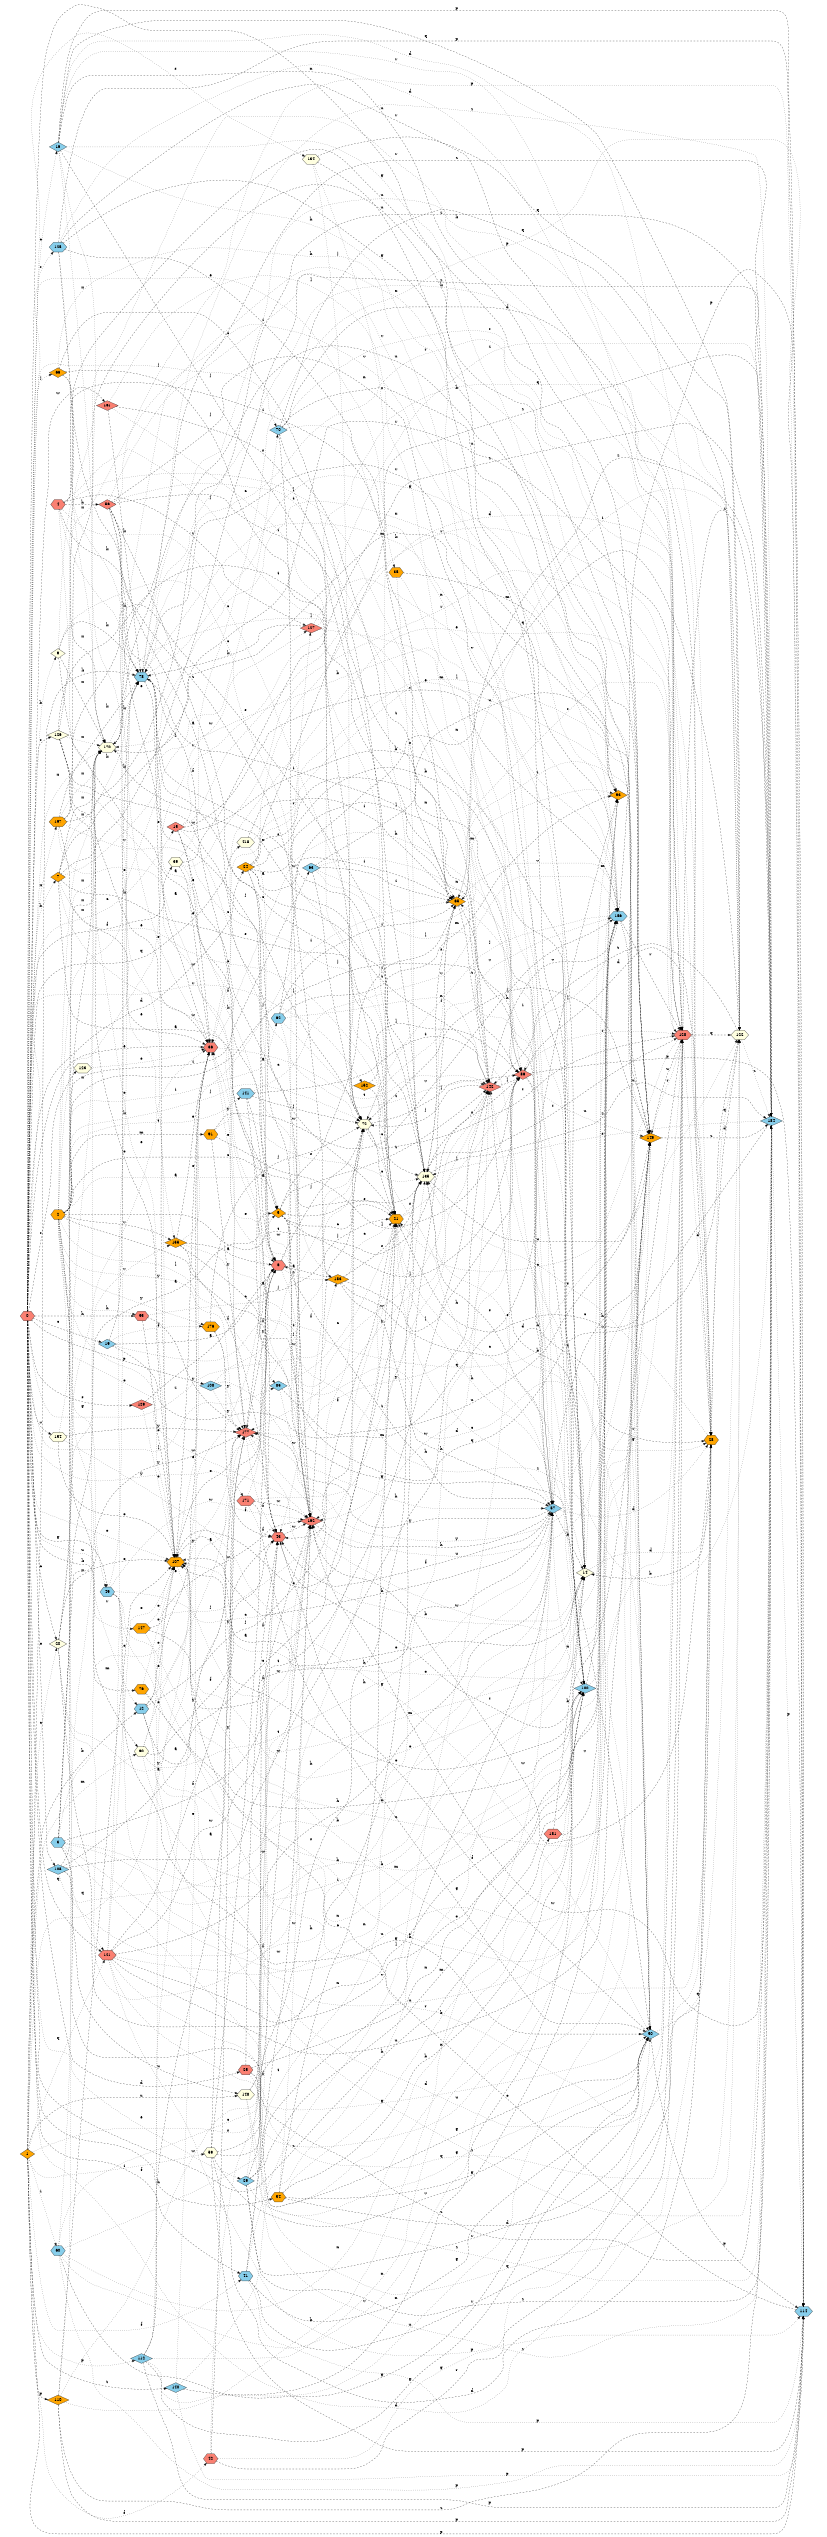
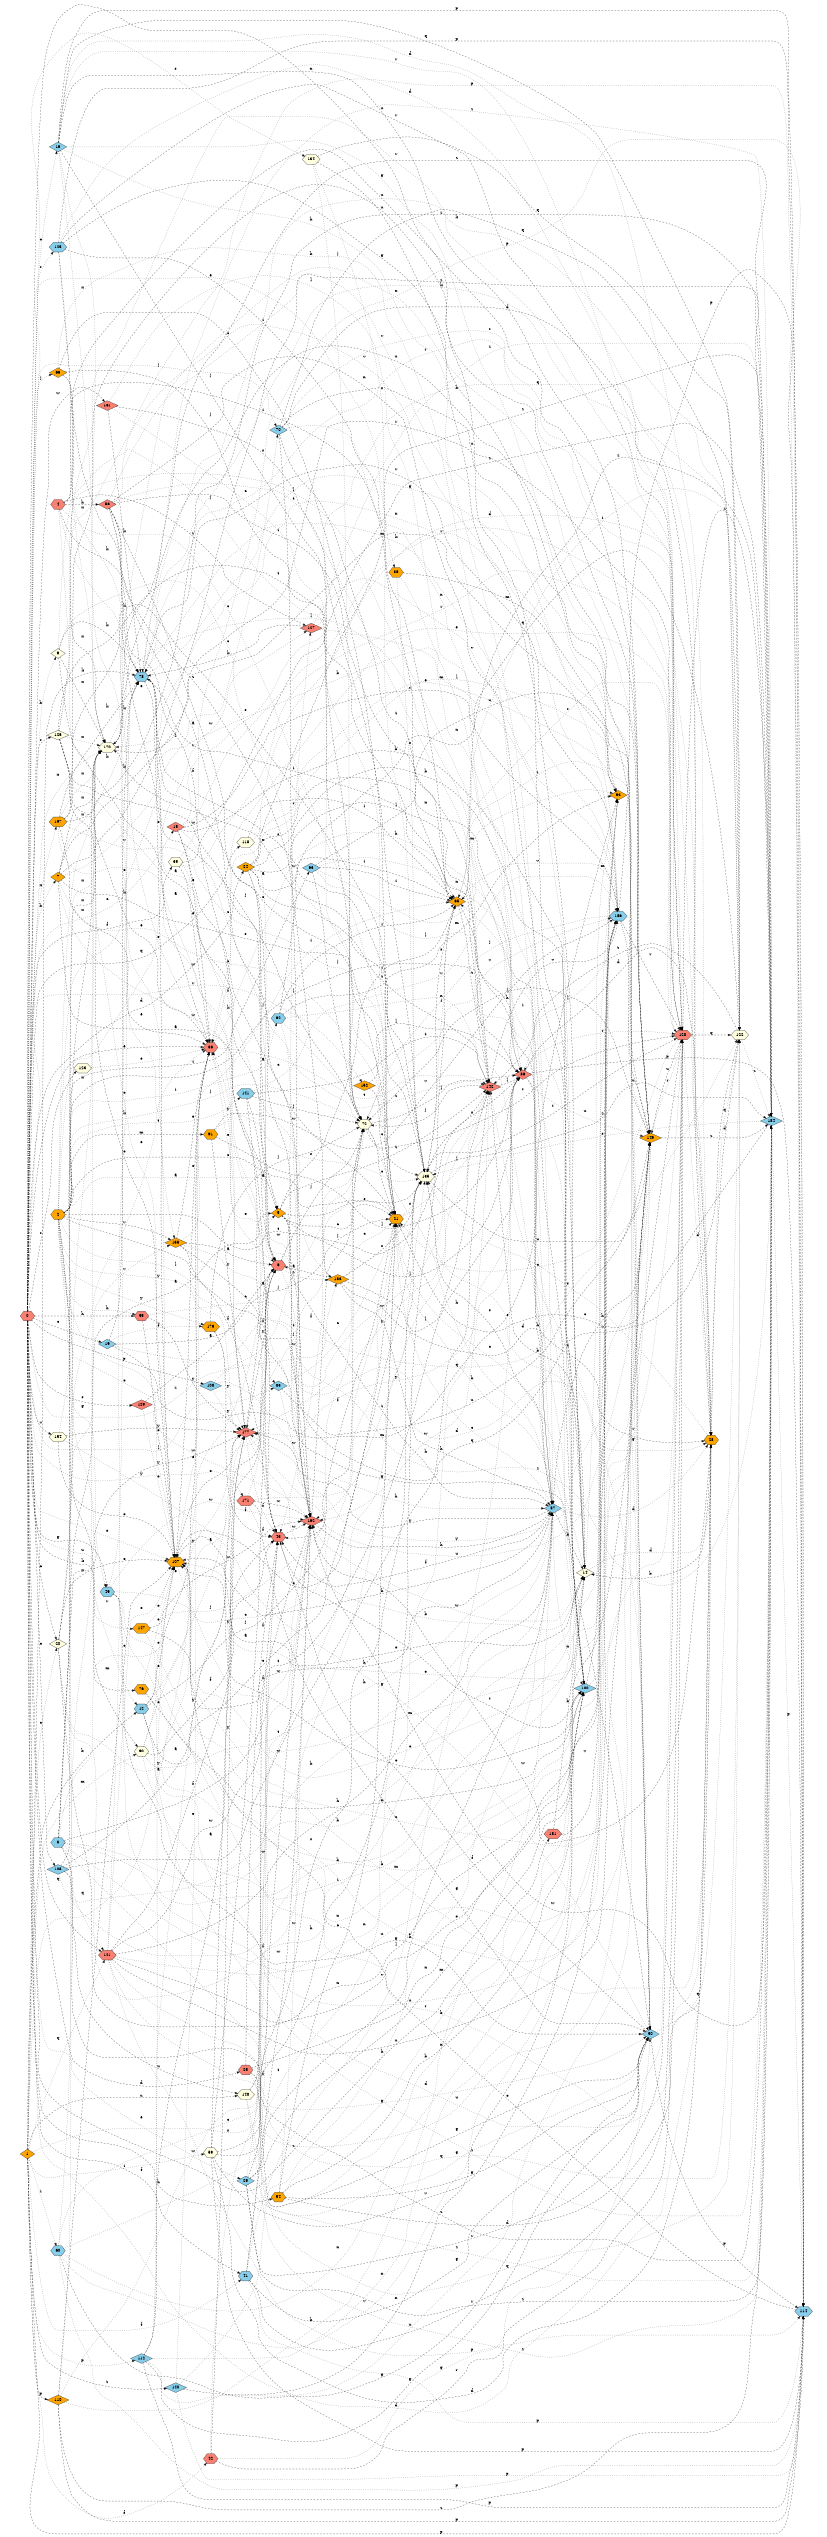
node "418": label "418" -> "118"
